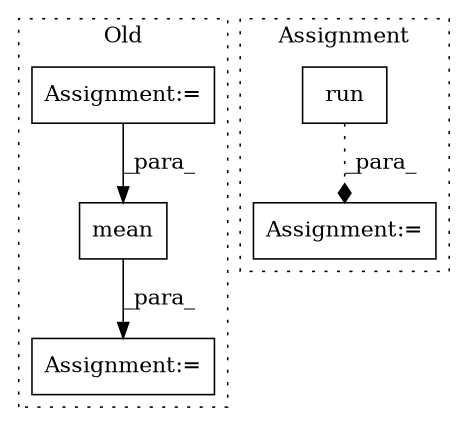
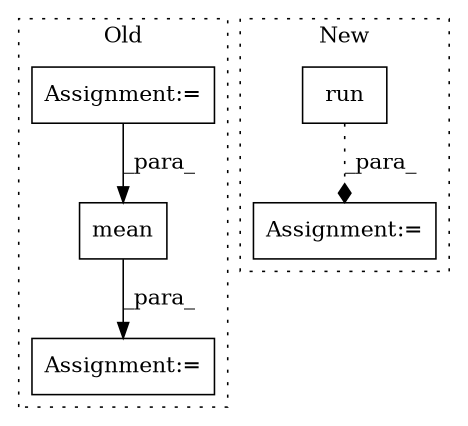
cluster "Assignment": label "Assignment" -> "New"
